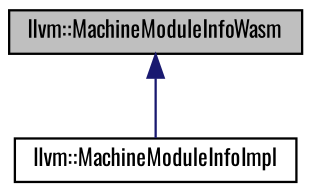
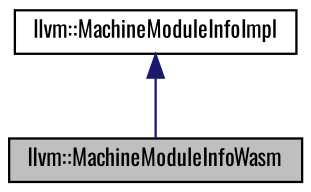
edge "llvm::MachineModuleInfoImpl" -> "llvm::MachineModuleInfoWasm": reversed
